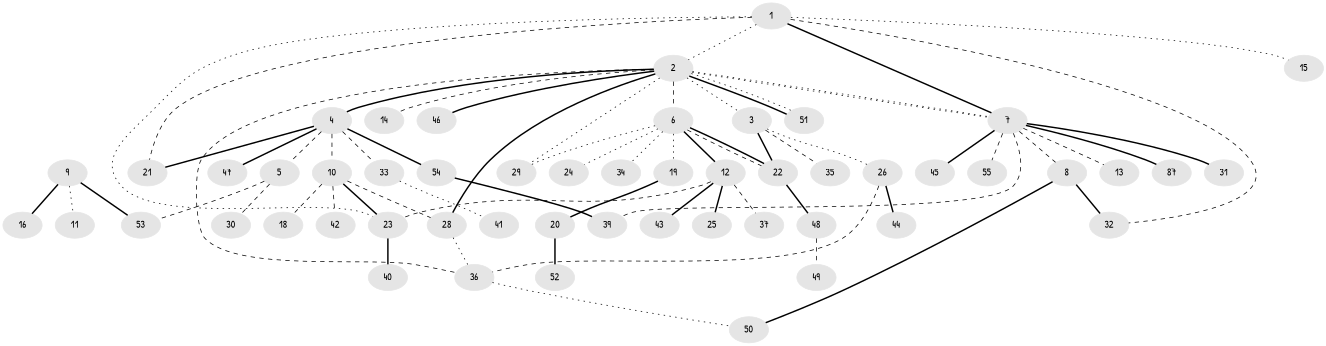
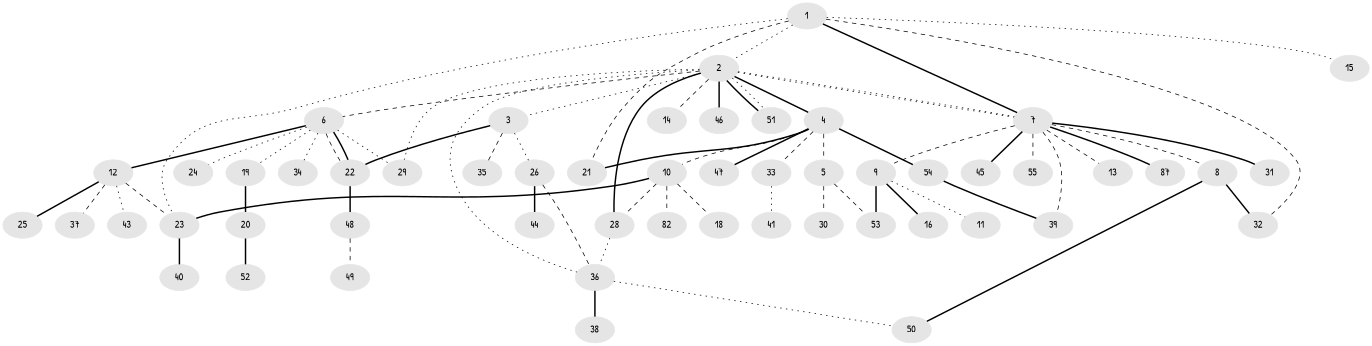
edge "2" -- "36": style dashed -> dotted
edge "7" -- "9": added
edge "12" -- "43": style bold -> dotted
node "42": label "42" -> "82"
node "38": added
